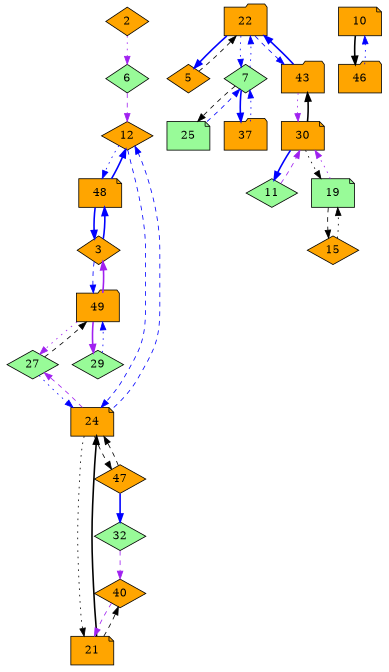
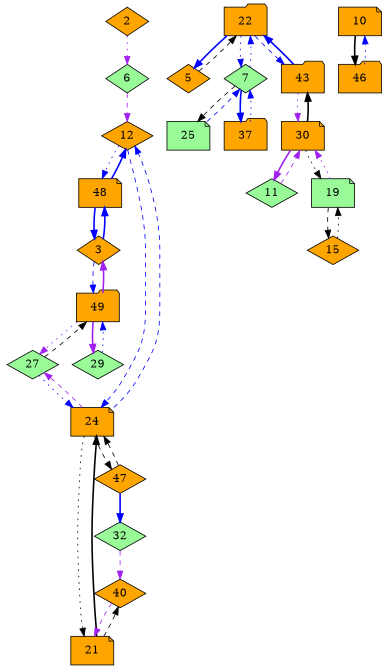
edge "30" -> "11": color blue -> purple
